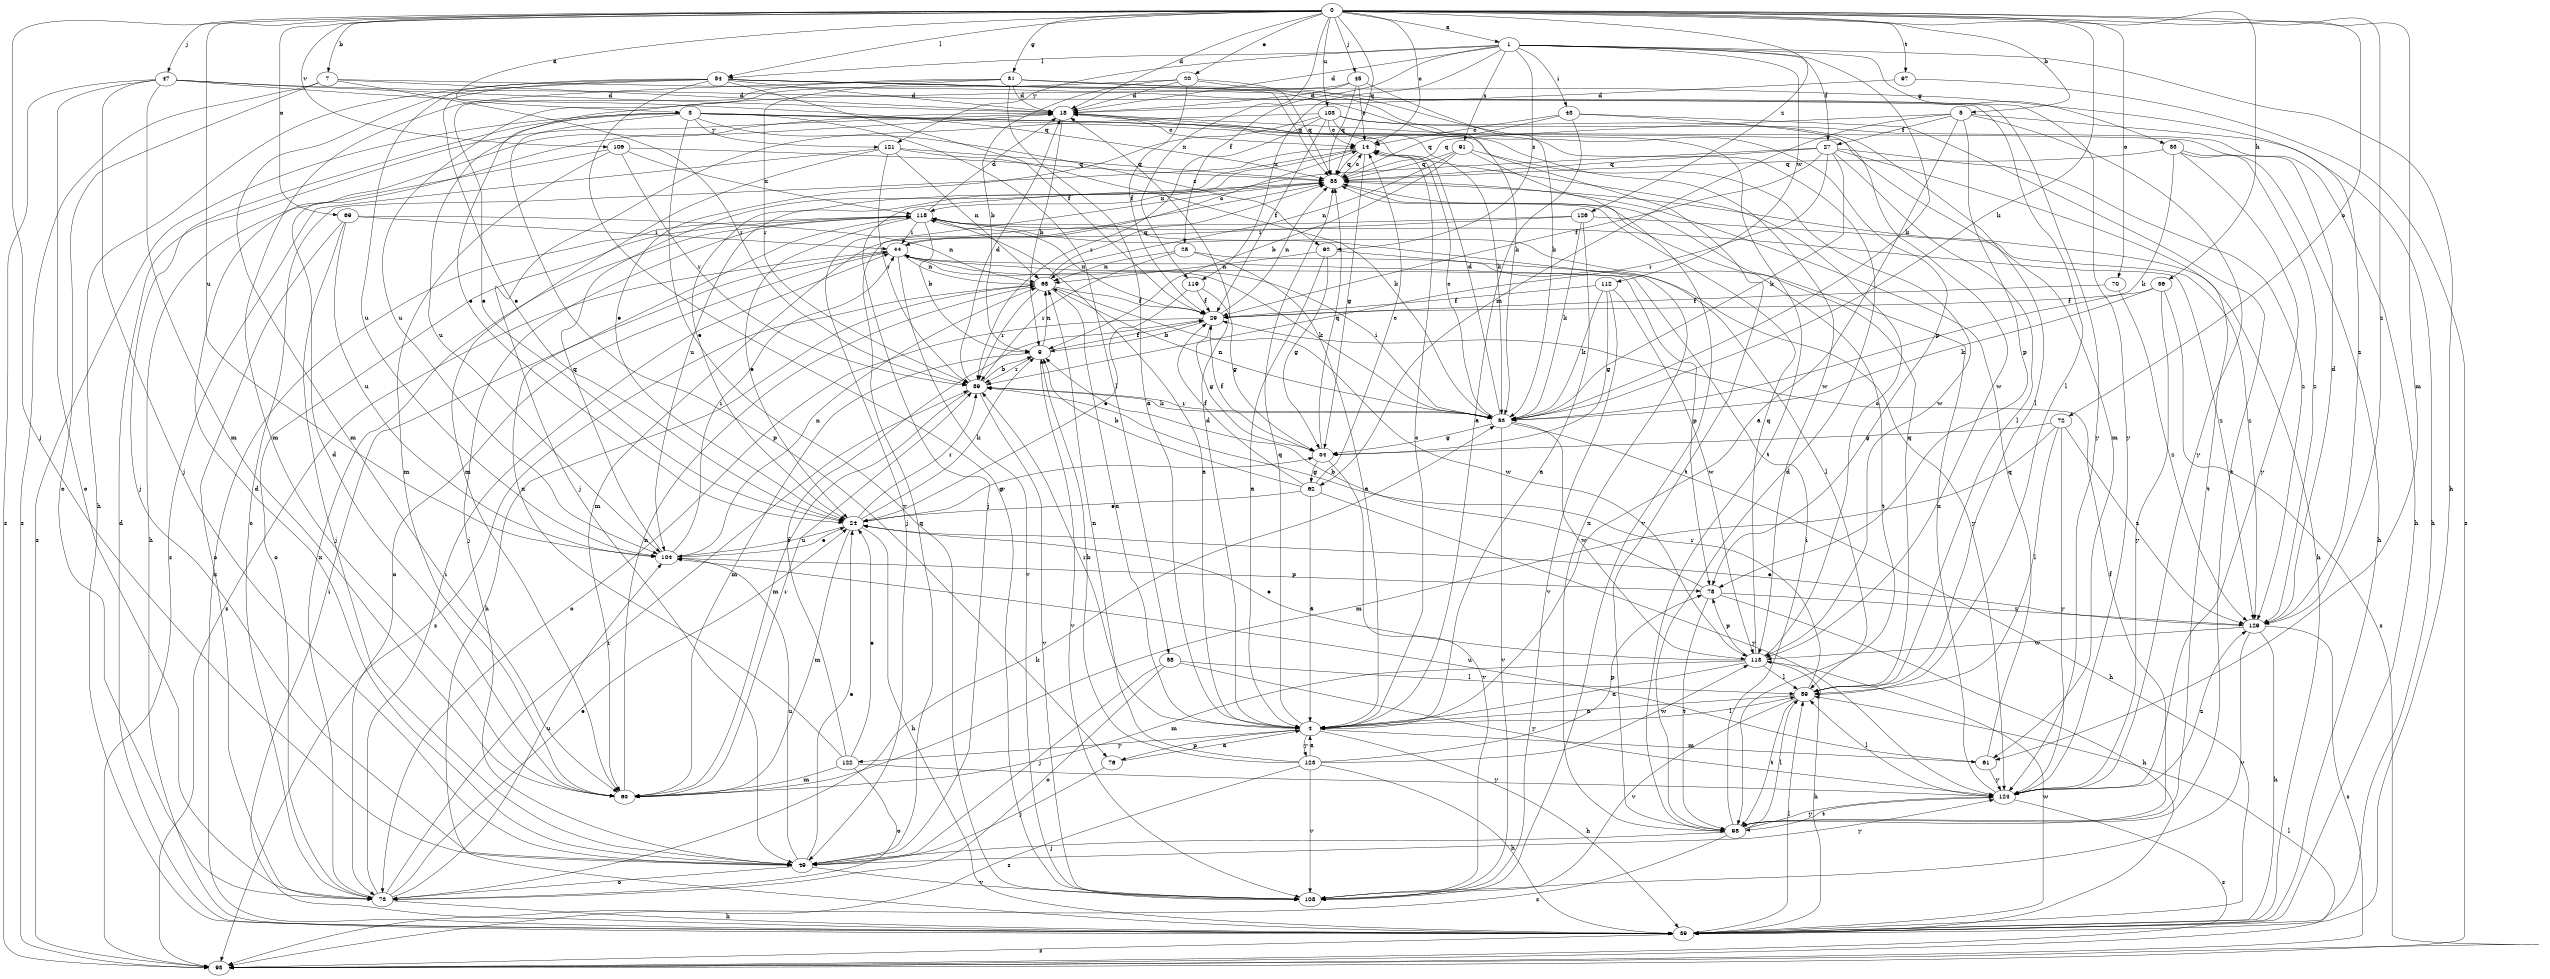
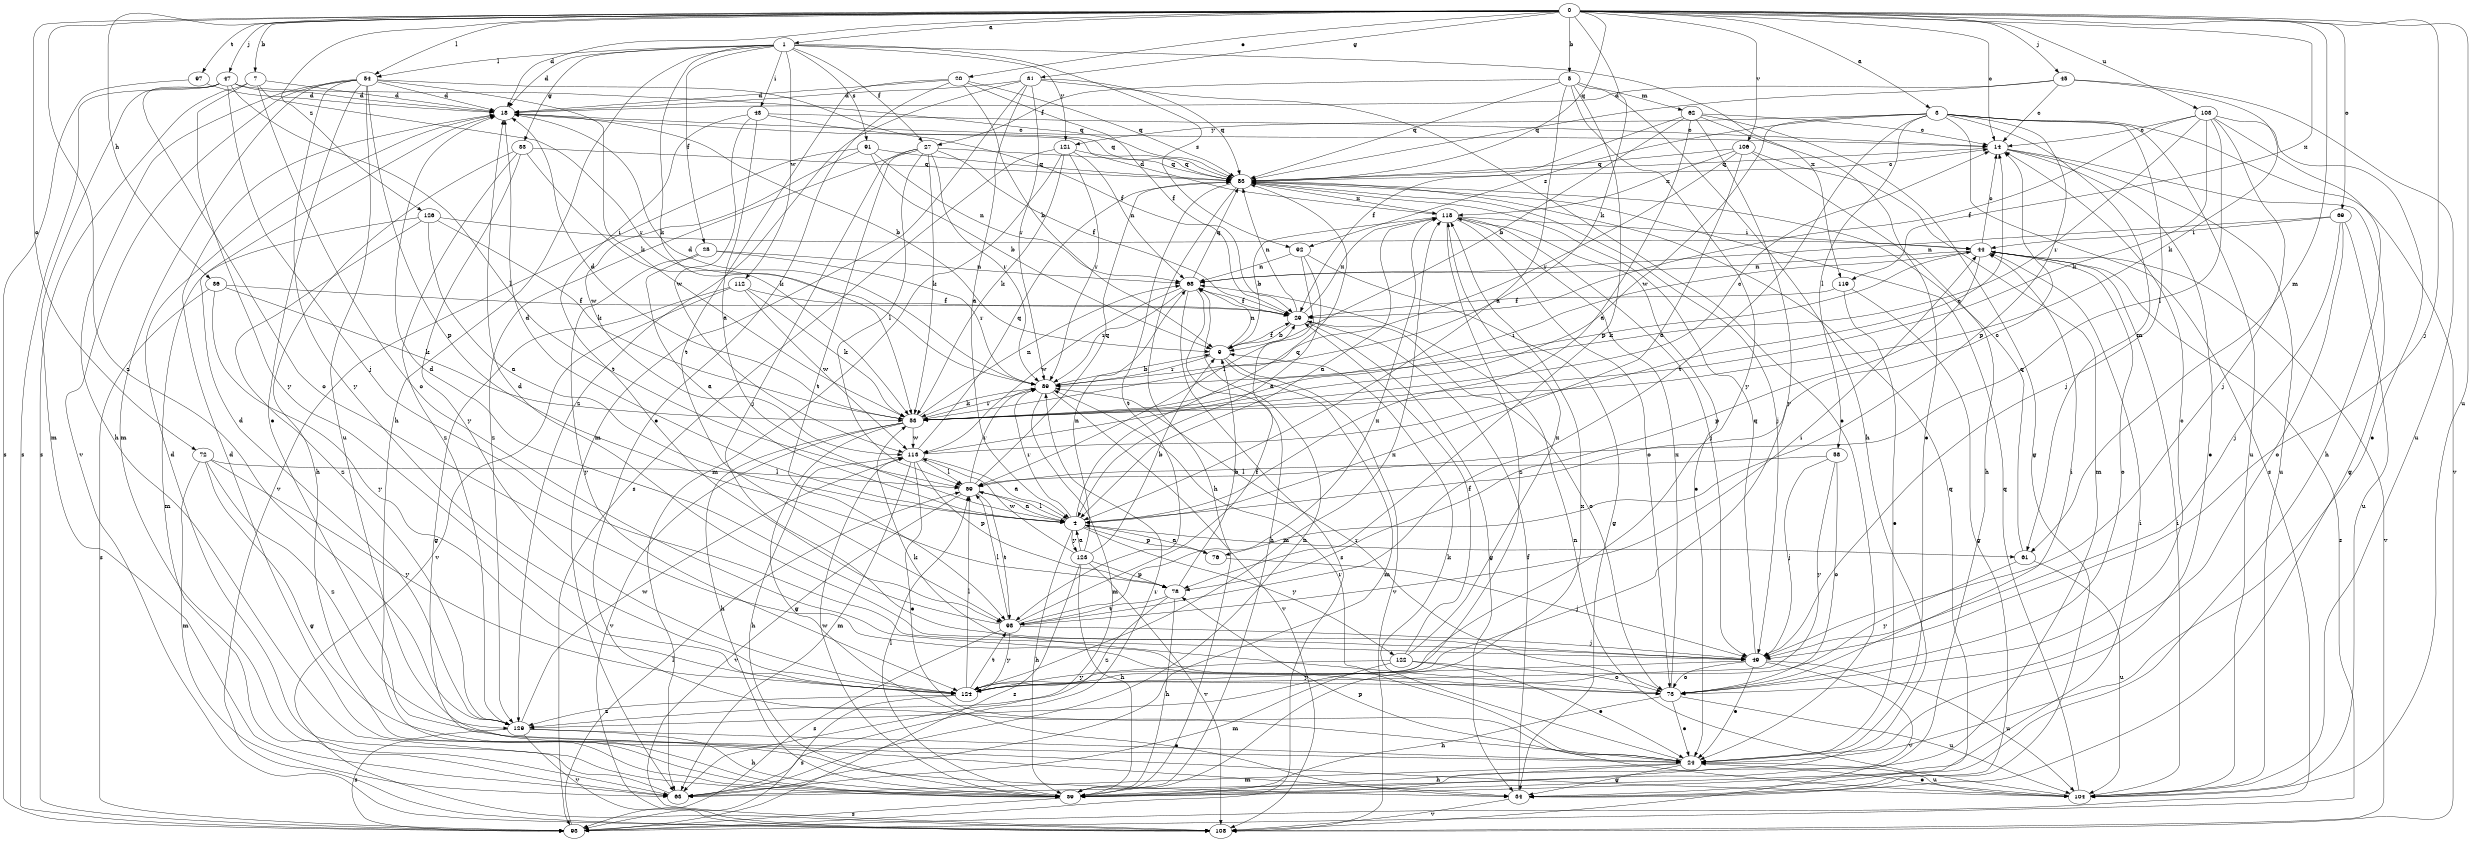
node "70": removed
edge "34" -> "62": reversed
edge "68" -> "4": now "106" -> "4"
